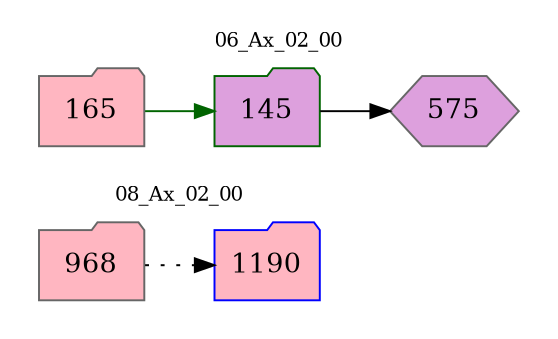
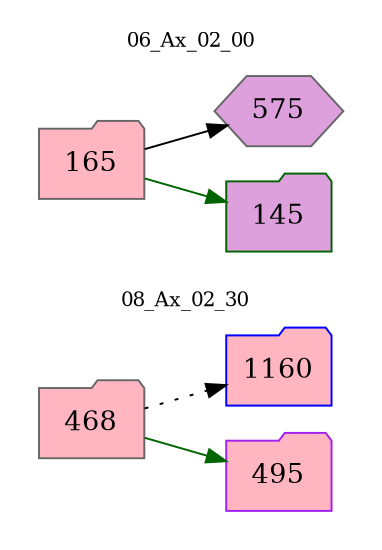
edge "145" -> "575": now "165" -> "575"
cluster "08_Ax_02_00": label "08_Ax_02_00" -> "08_Ax_02_30"
node "968": label "968" -> "468"
node "1190": label "1190" -> "1160"
node "495": added
